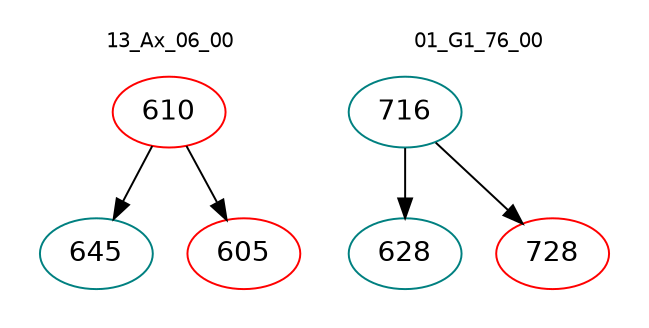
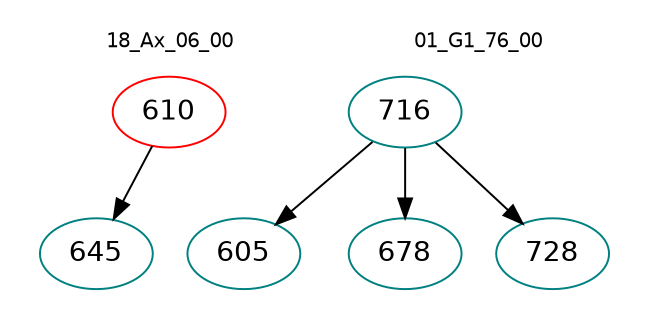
cluster "13_Ax_06_00": label "13_Ax_06_00" -> "18_Ax_06_00"
edge "610" -> "605": now "716" -> "605"
node "605": color red -> teal
node "628": label "628" -> "678"
node "728": color red -> teal
